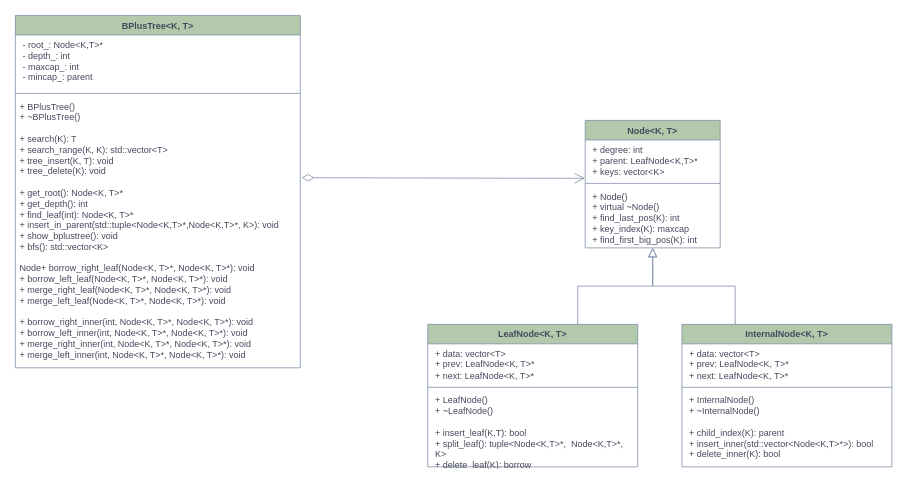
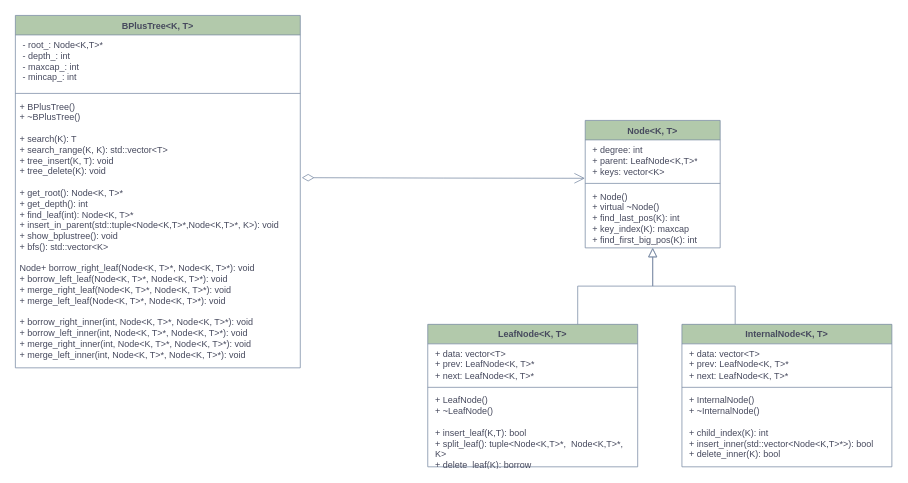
node "- root_: Node<K,T>* - depth_: int - maxcap_: int - mincap_: parent": label "- root_: Node<K,T>* - depth_: int - maxcap_: int - mincap_: parent" -> "- root_: Node<K,T>* - depth_: int - maxcap_: int - mincap_: int"
node "+ InternalNode() + ~InternalNode() + child_index(K): parent + insert_inner(std::vector<Node<K,T>*>): bool + delete_inner(K): bool": label "+ InternalNode() + ~InternalNode() + child_index(K): parent + insert_inner(std::vector<Node<K,T>*>): bool + delete_inner(K): bool" -> "+ InternalNode() + ~InternalNode() + child_index(K): int + insert_inner(std::vector<Node<K,T>*>): bool + delete_inner(K): bool"
